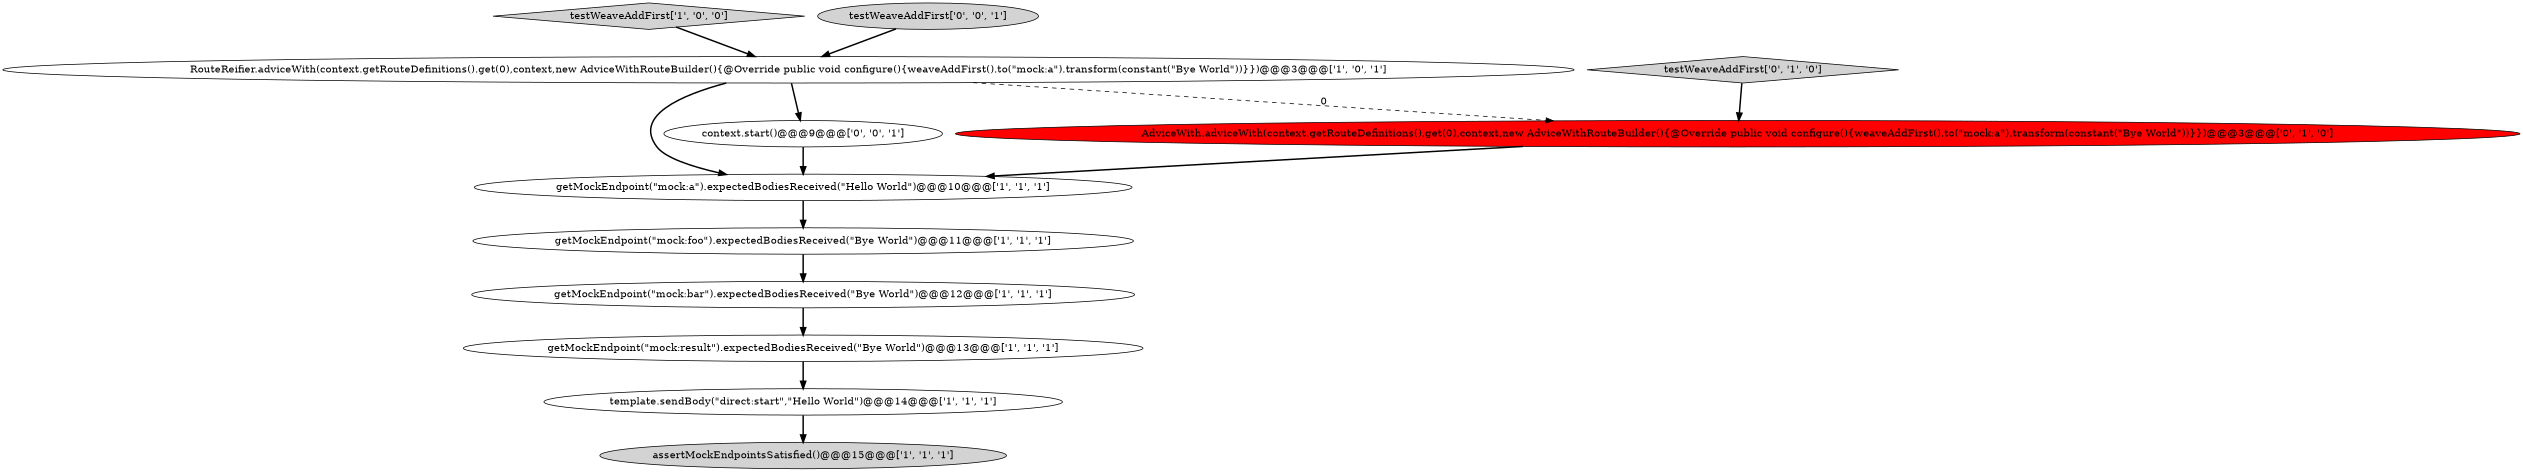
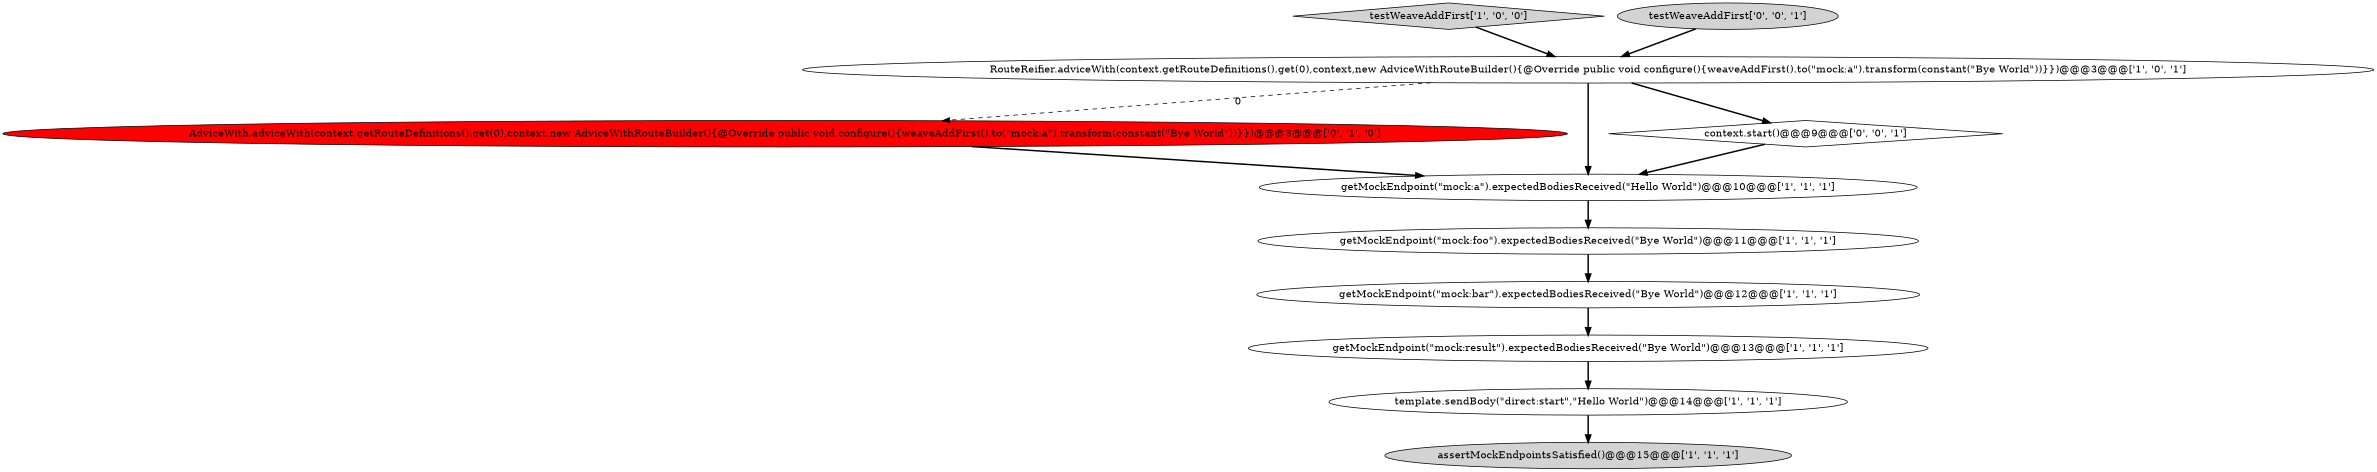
node "testWeaveAddFirst['0', '1', '0']": removed
node "context.start()@@@9@@@['0', '0', '1']": shape ellipse -> diamond
